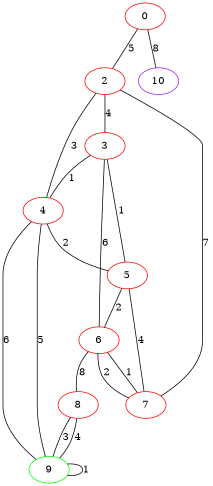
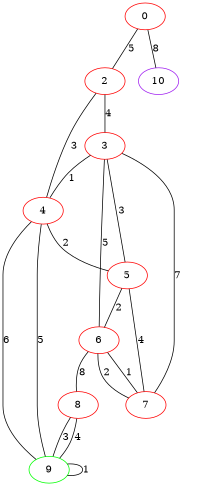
edge "3" -- "5": label "1" -> "3"
edge "2" -- "7": now "3" -- "7"
edge "3" -- "6": label "6" -> "5"
